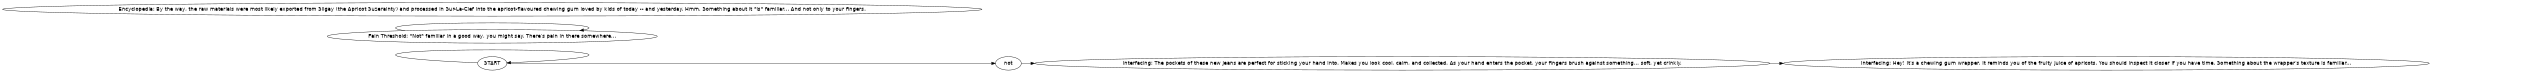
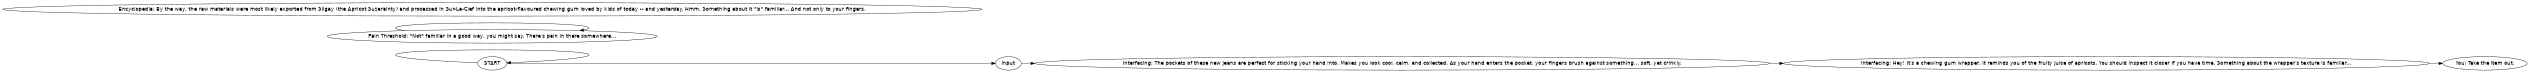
node "not": label "not" -> "input"
node "You: Take the item out.": added
